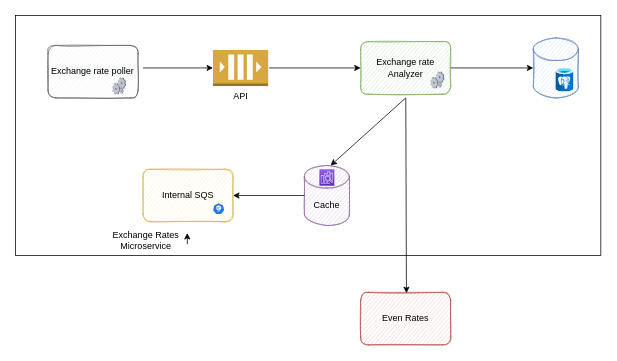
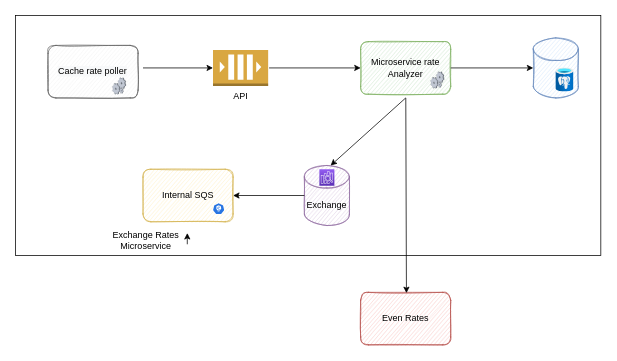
node "Exchange rate Analyzer": label "Exchange rate Analyzer" -> "Microservice rate Analyzer"
node "Exchange rate poller": label "Exchange rate poller" -> "Cache rate poller"
node "Cache": label "Cache" -> "Exchange"
